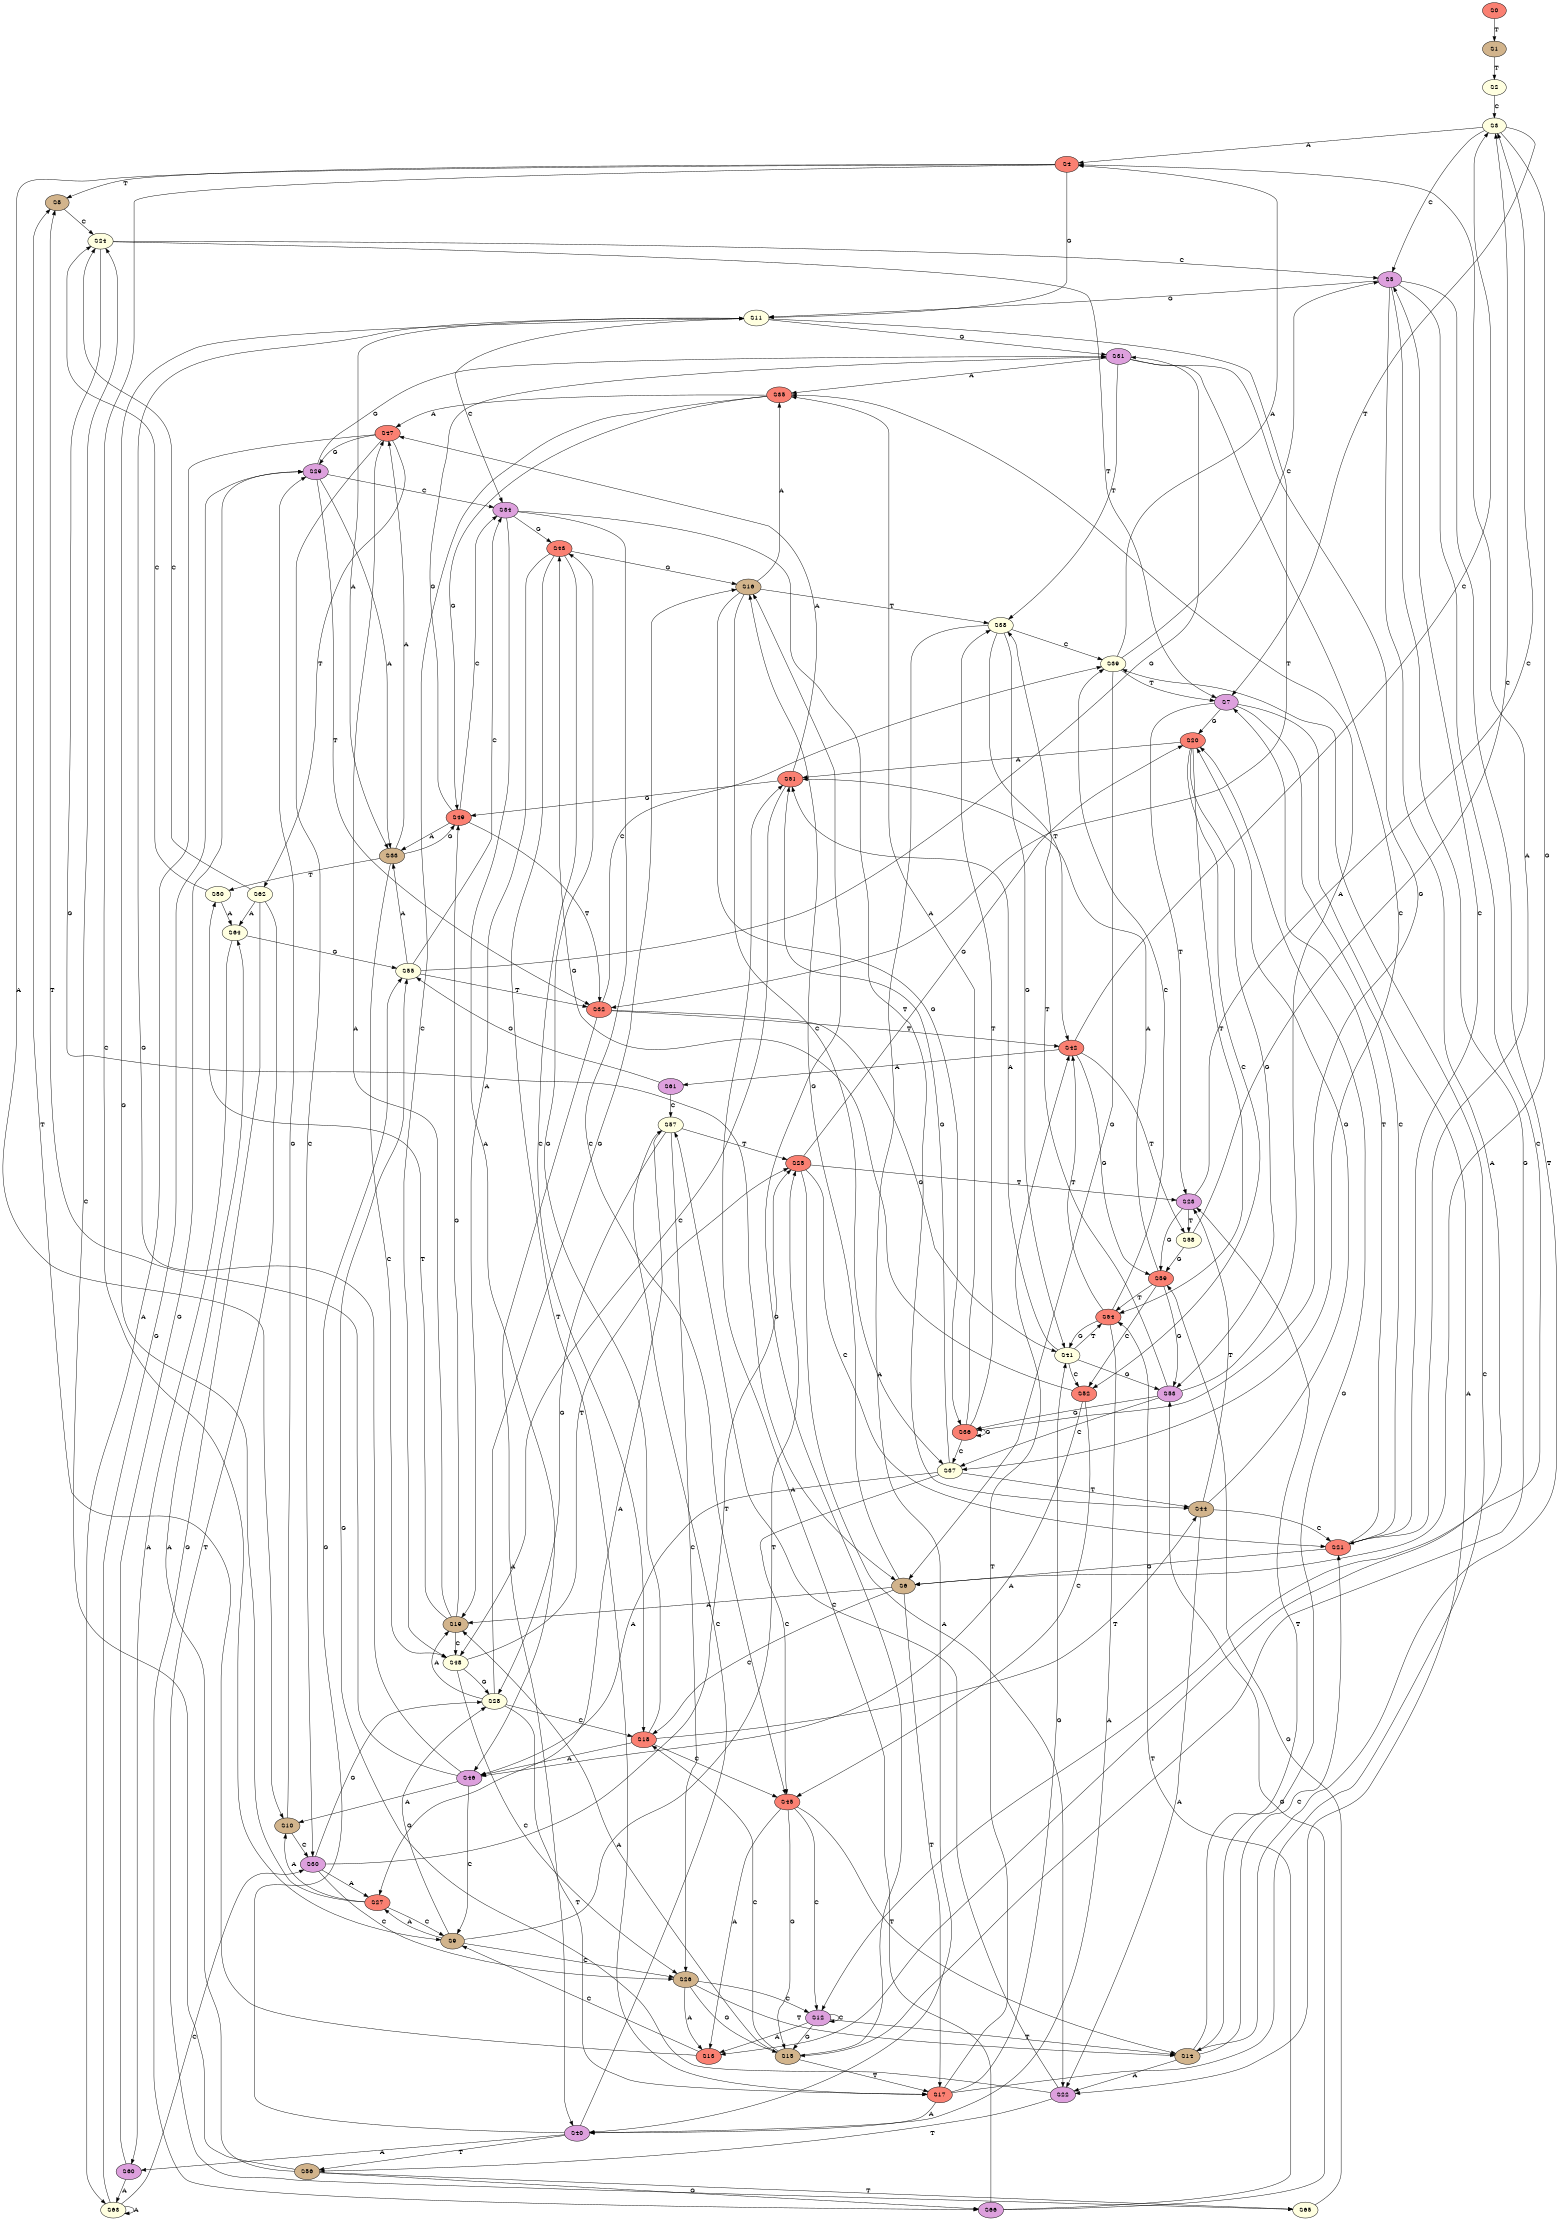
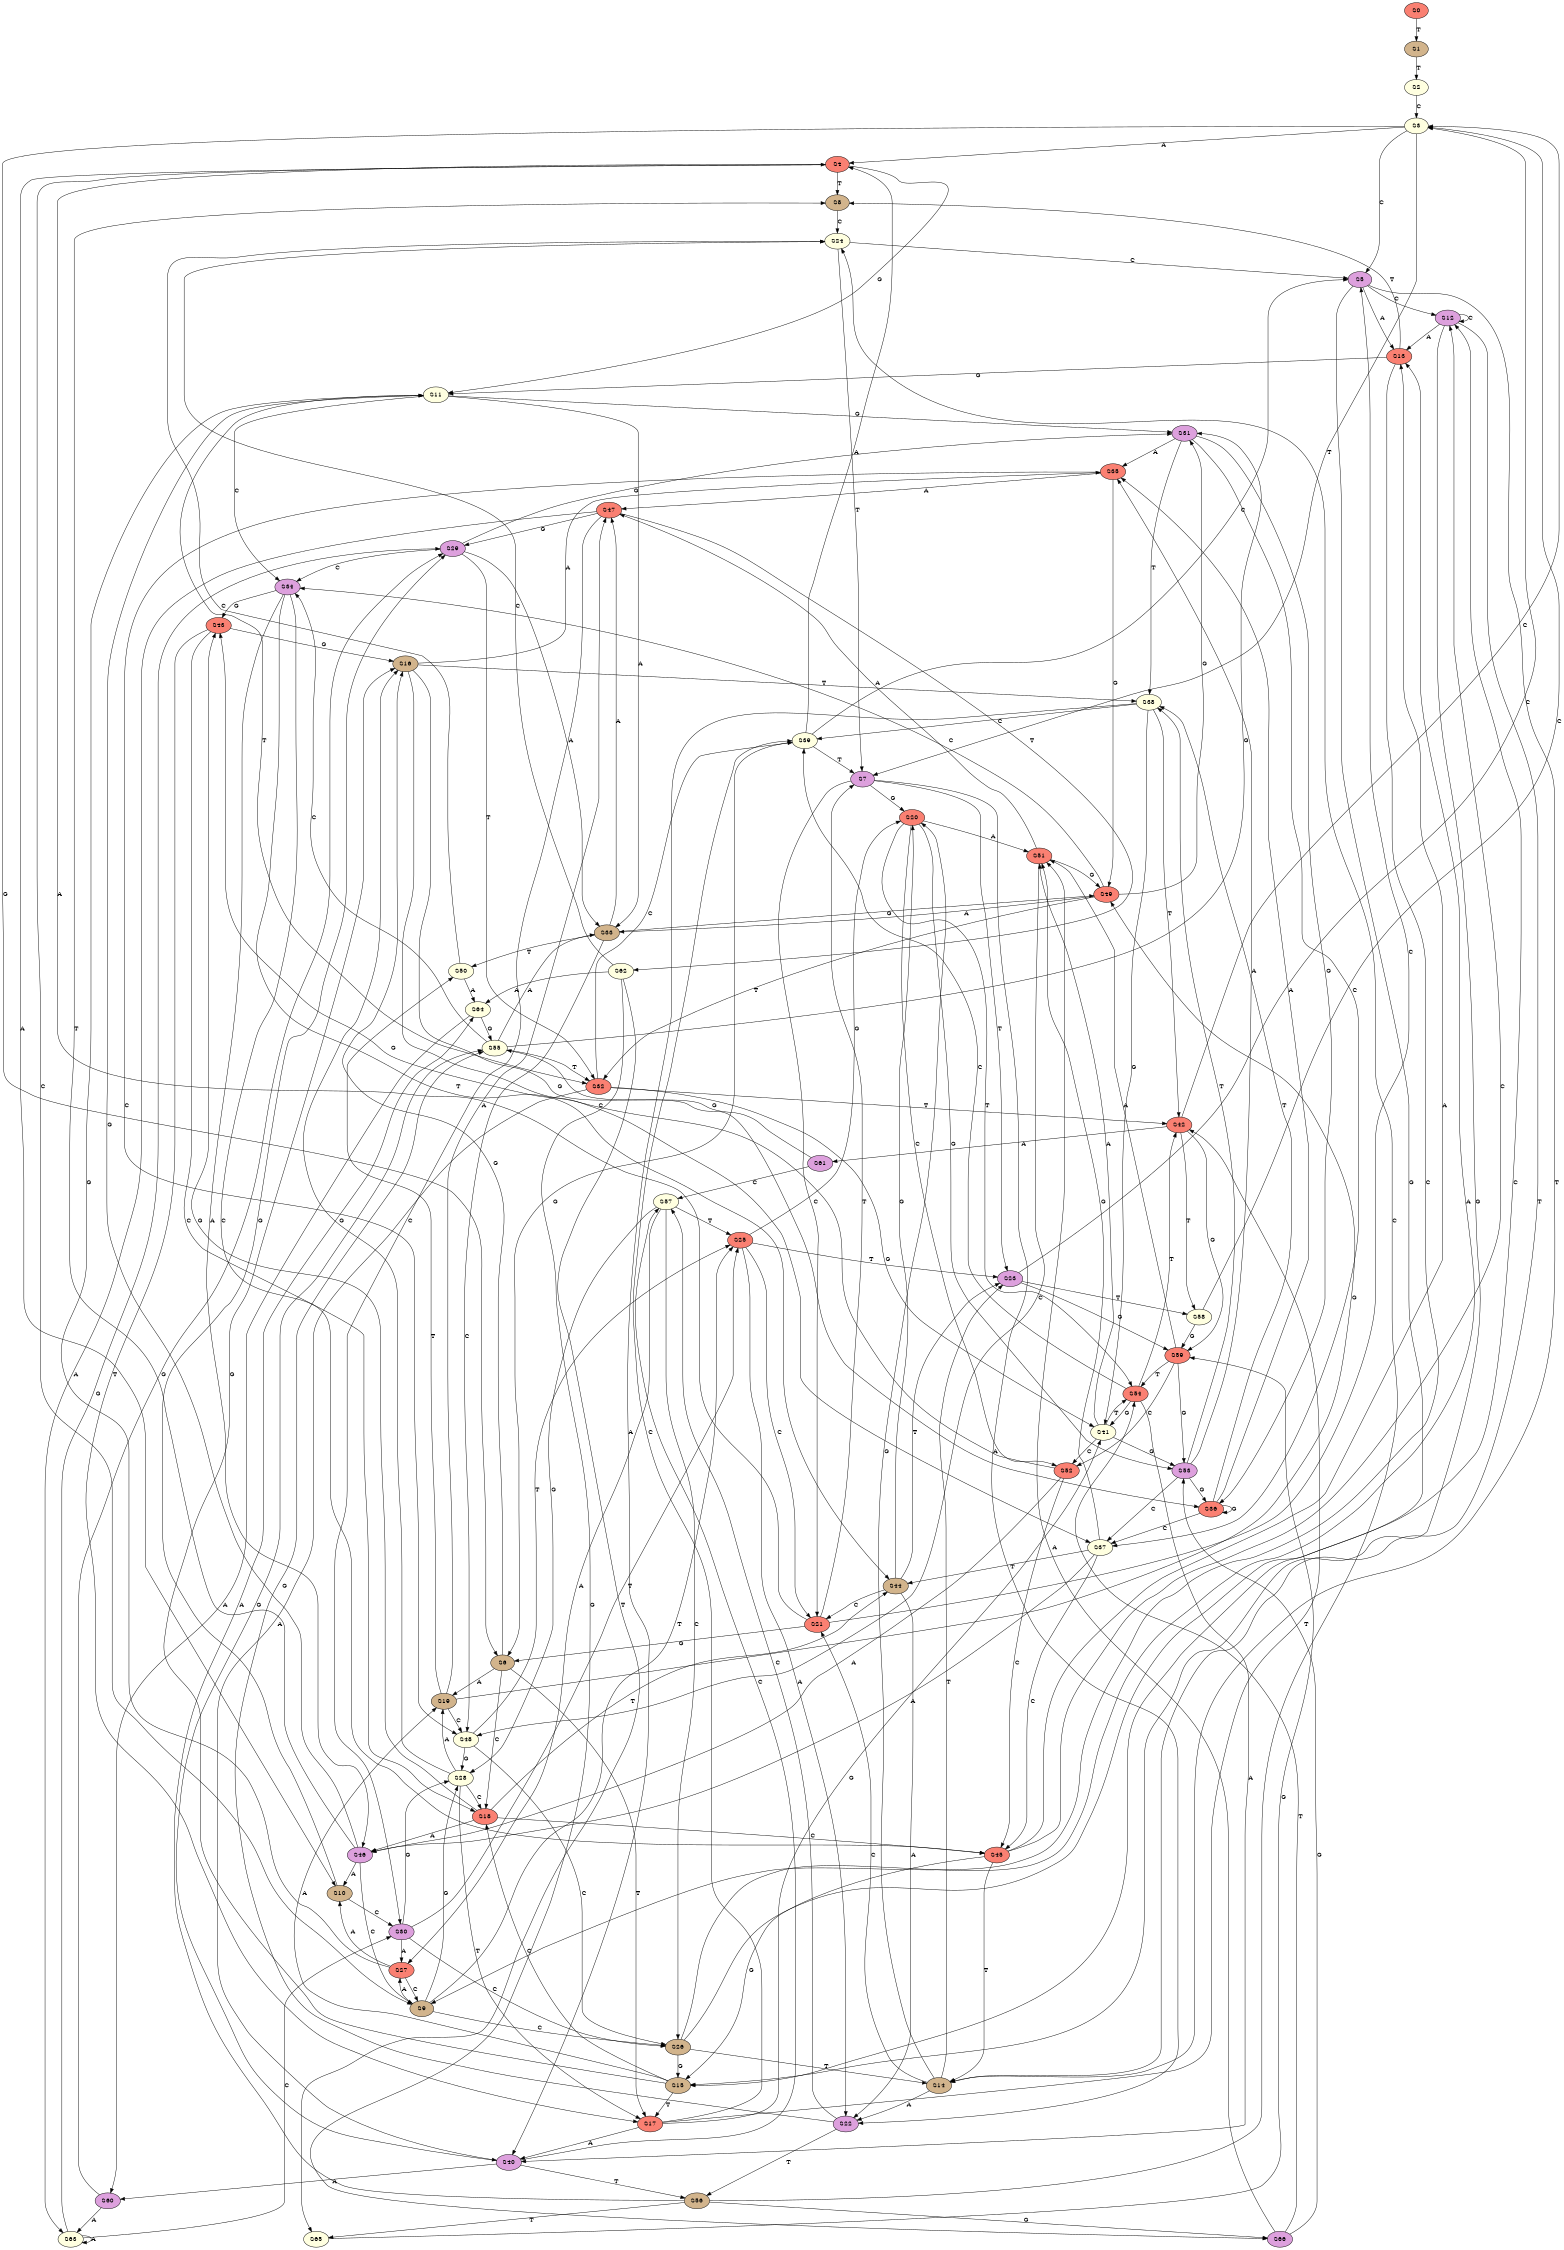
edge "S5" -> "S11": now "S13" -> "S11"
edge "S43" -> "S19": removed, label "A"
edge "S24" -> "S6": removed, label "G"
